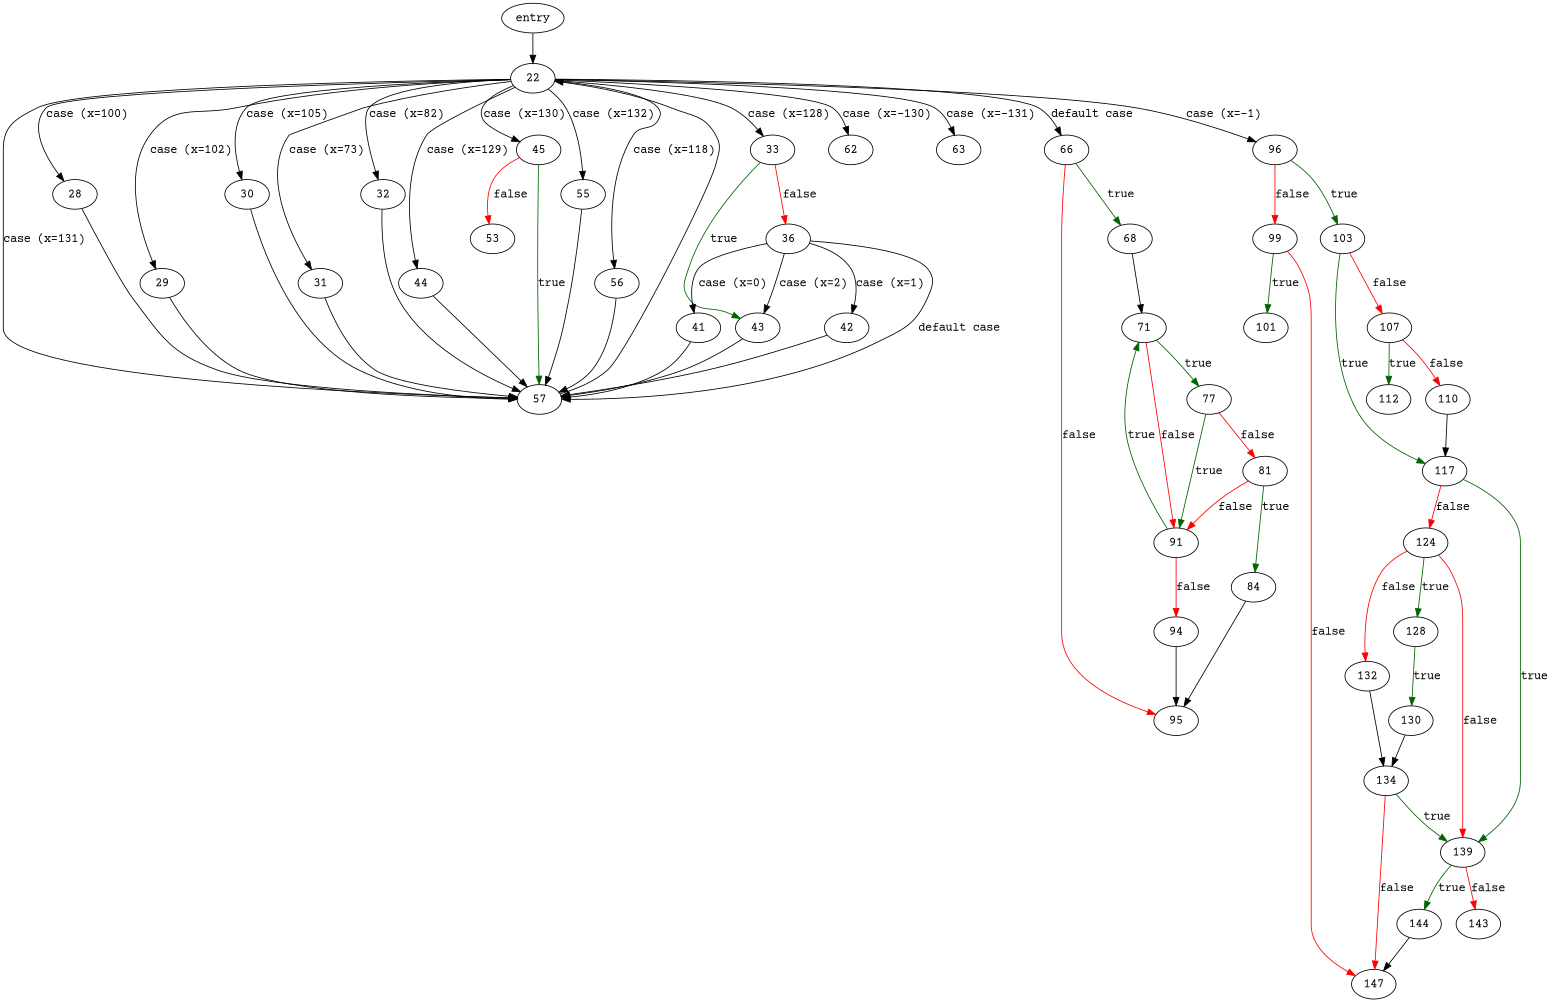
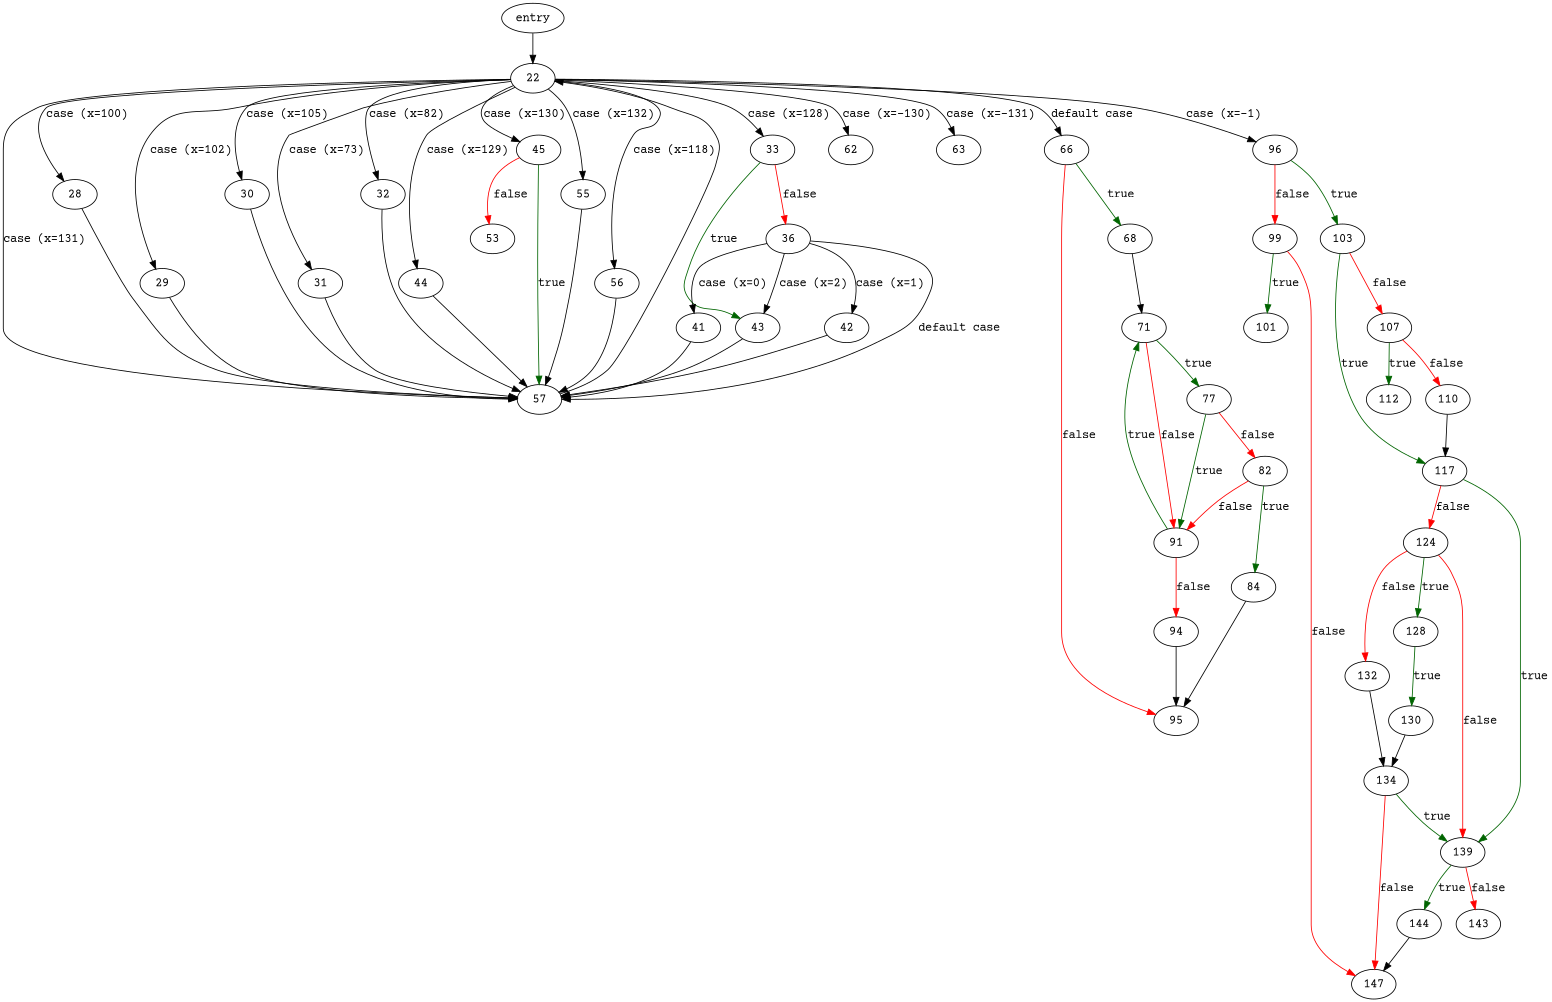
node "81": label "81" -> "82"
